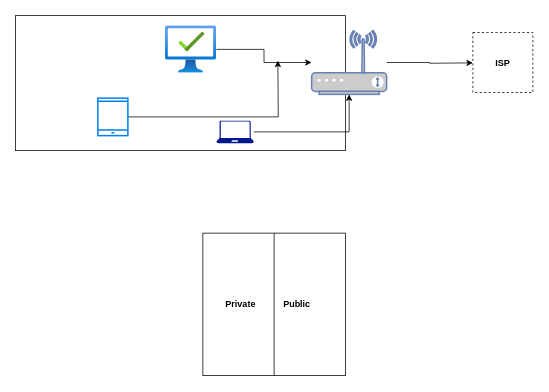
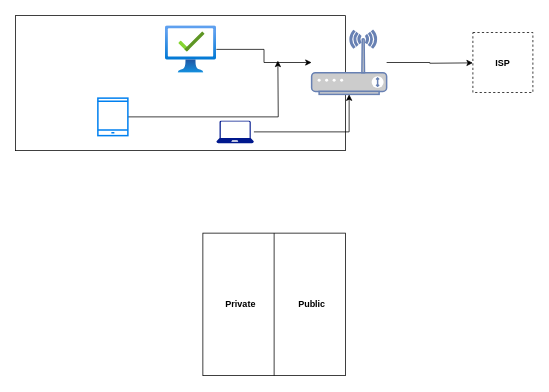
node "Public": moved (297, 304) -> (312, 304)
